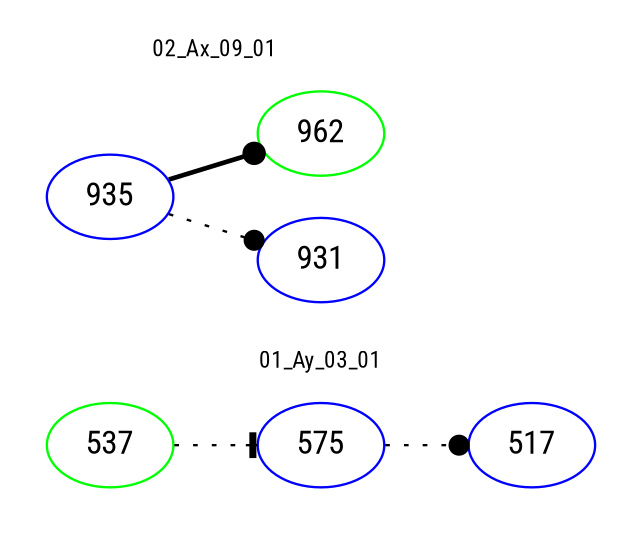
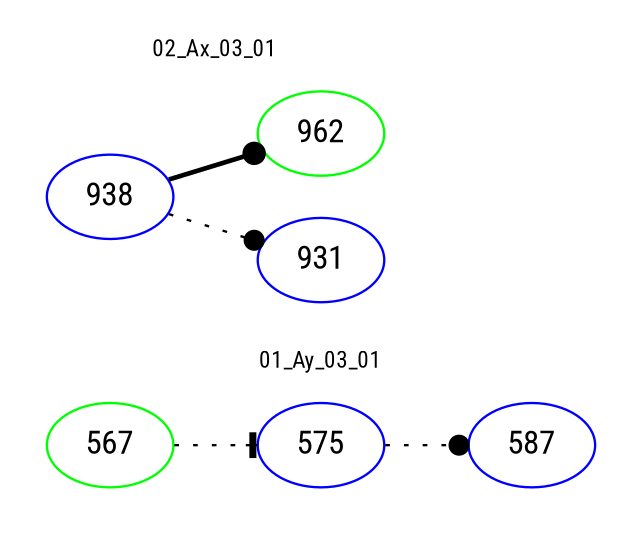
cluster "02_Ax_09_01": label "02_Ax_09_01" -> "02_Ax_03_01"
node "935": label "935" -> "938"
node "537": label "537" -> "567"
node "517": label "517" -> "587"
